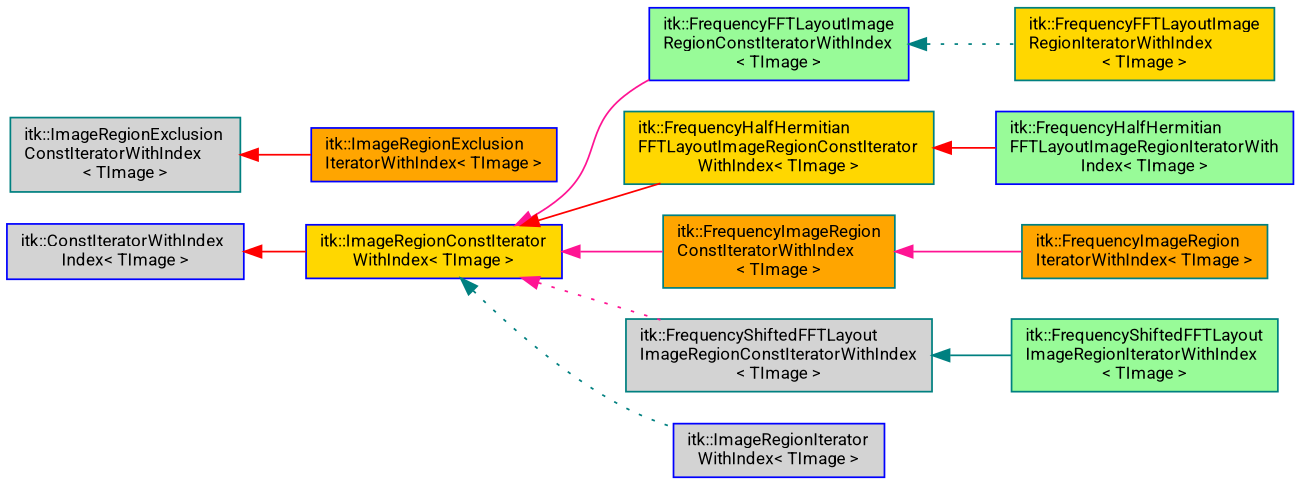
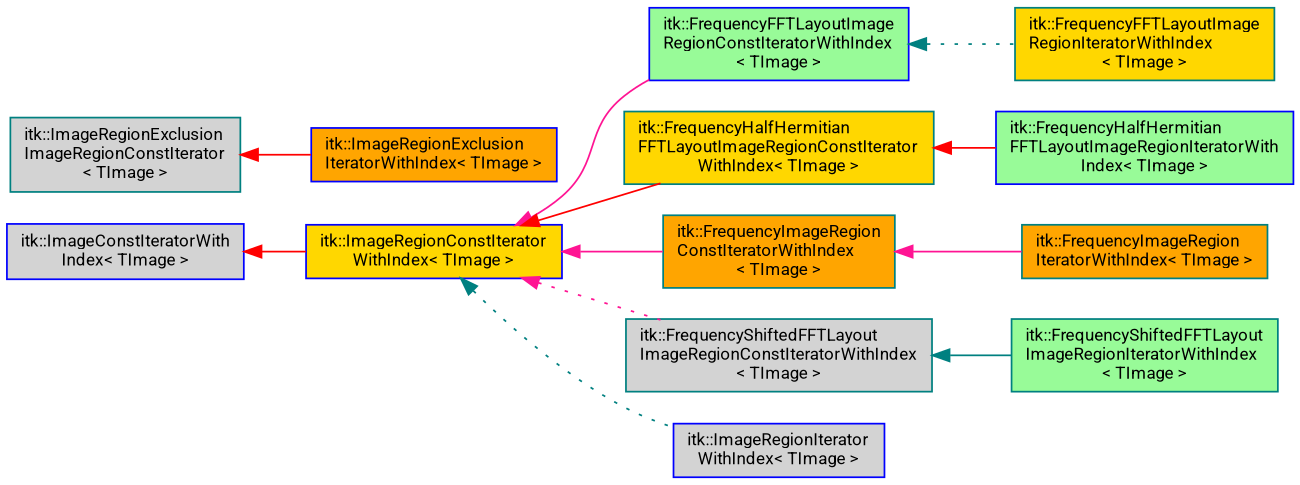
node "itk::ImageRegionExclusion ConstIteratorWithIndex < TImage >": label "itk::ImageRegionExclusion ConstIteratorWithIndex < TImage >" -> "itk::ImageRegionExclusion ImageRegionConstIterator < TImage >"
node "itk::ConstIteratorWithIndex Index< TImage >": label "itk::ConstIteratorWithIndex Index< TImage >" -> "itk::ImageConstIteratorWith Index< TImage >"
